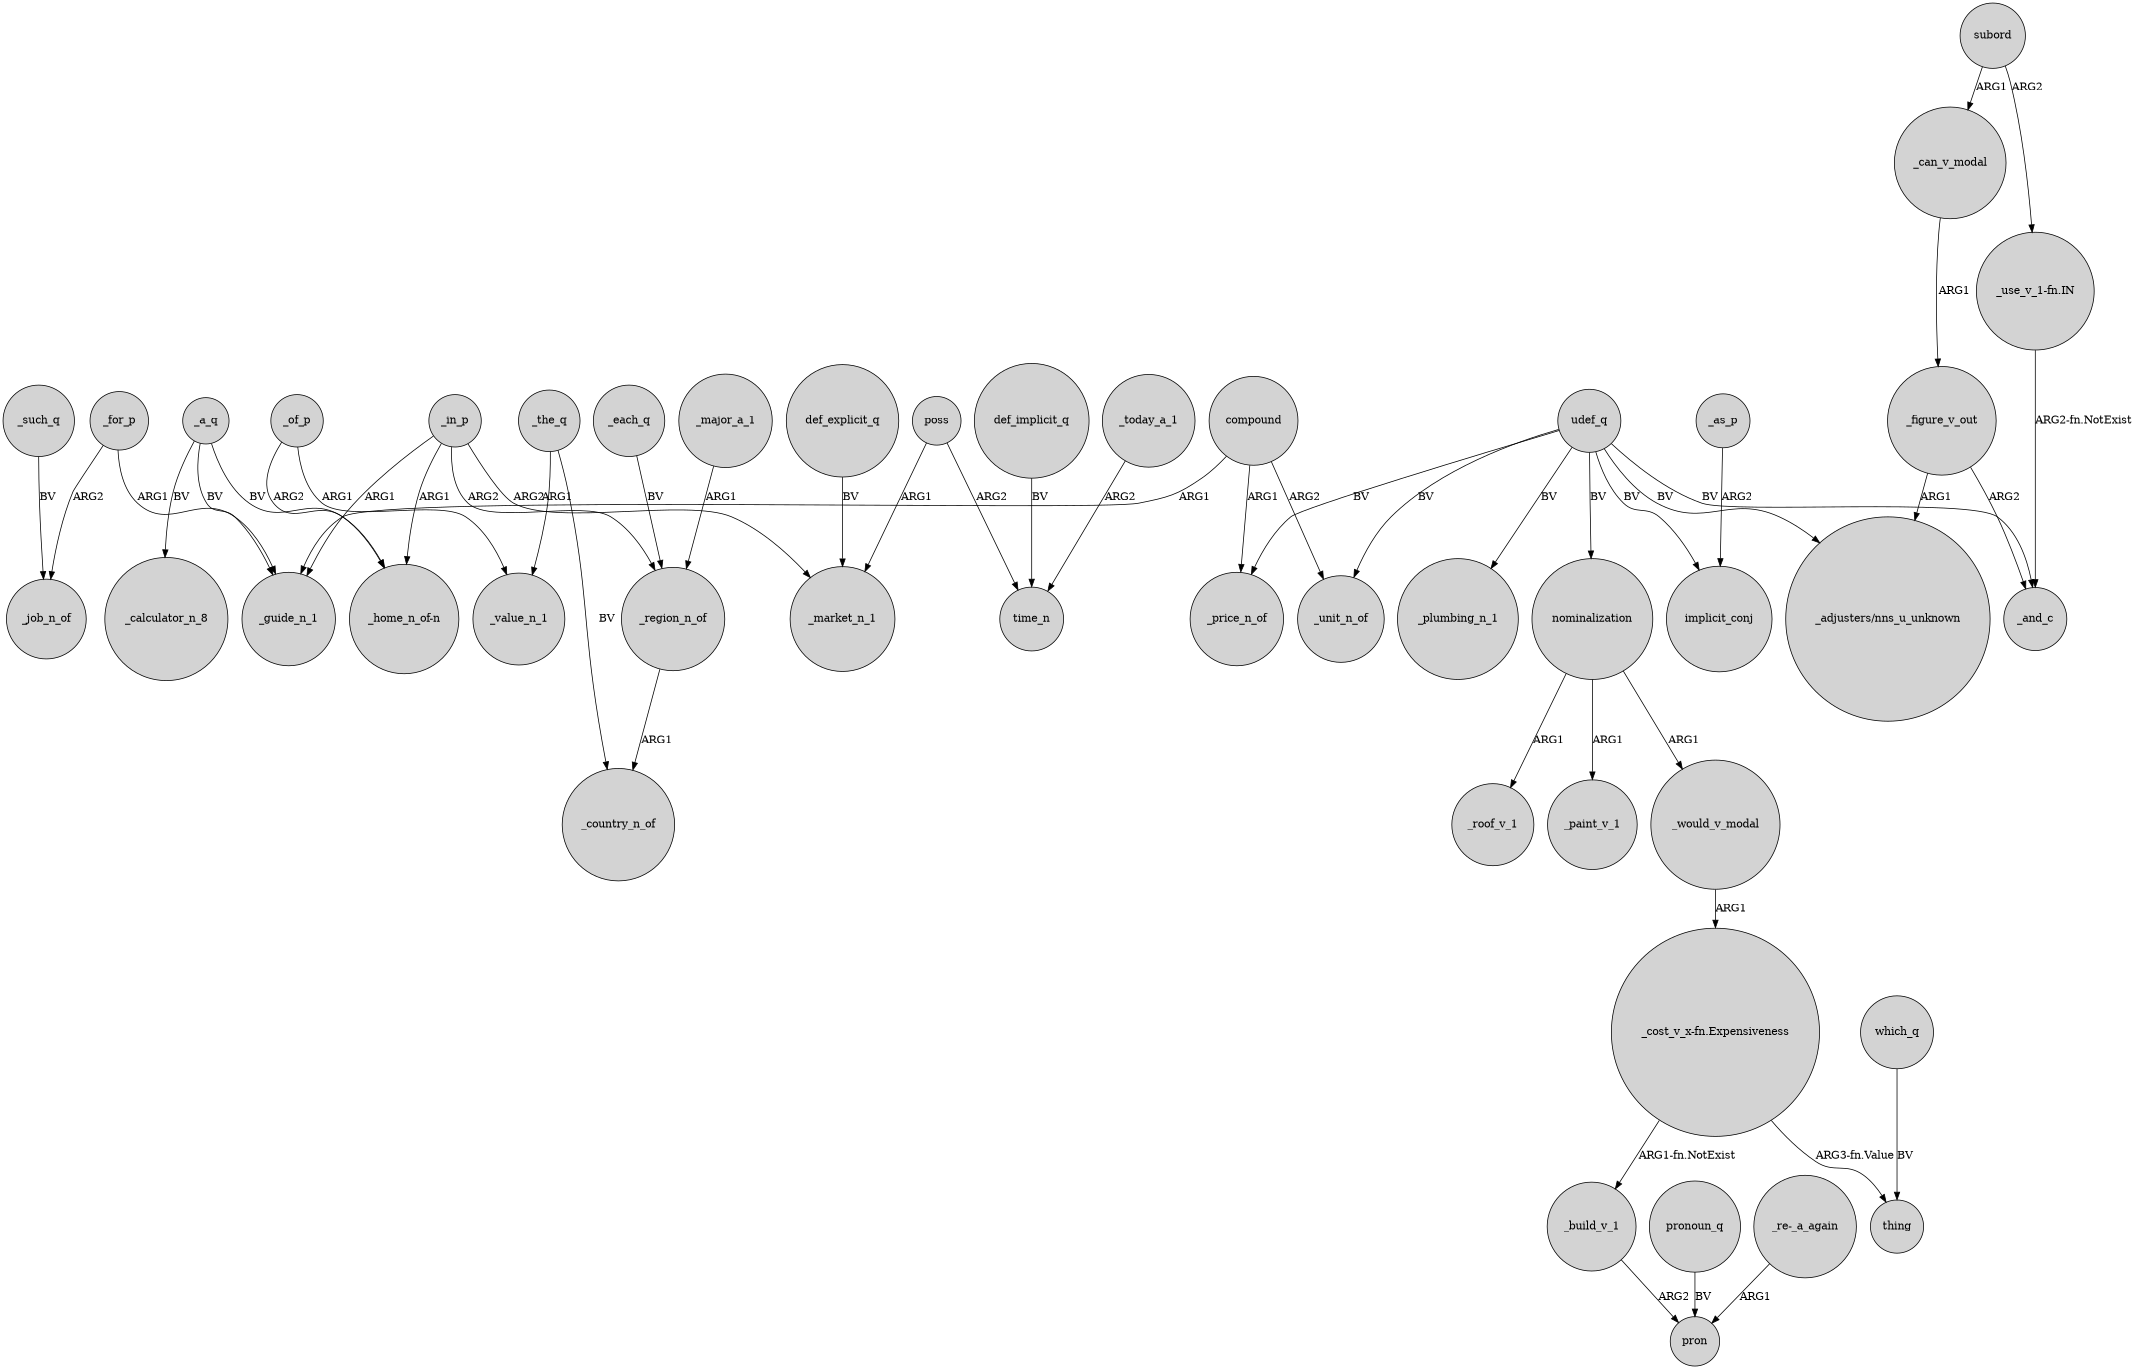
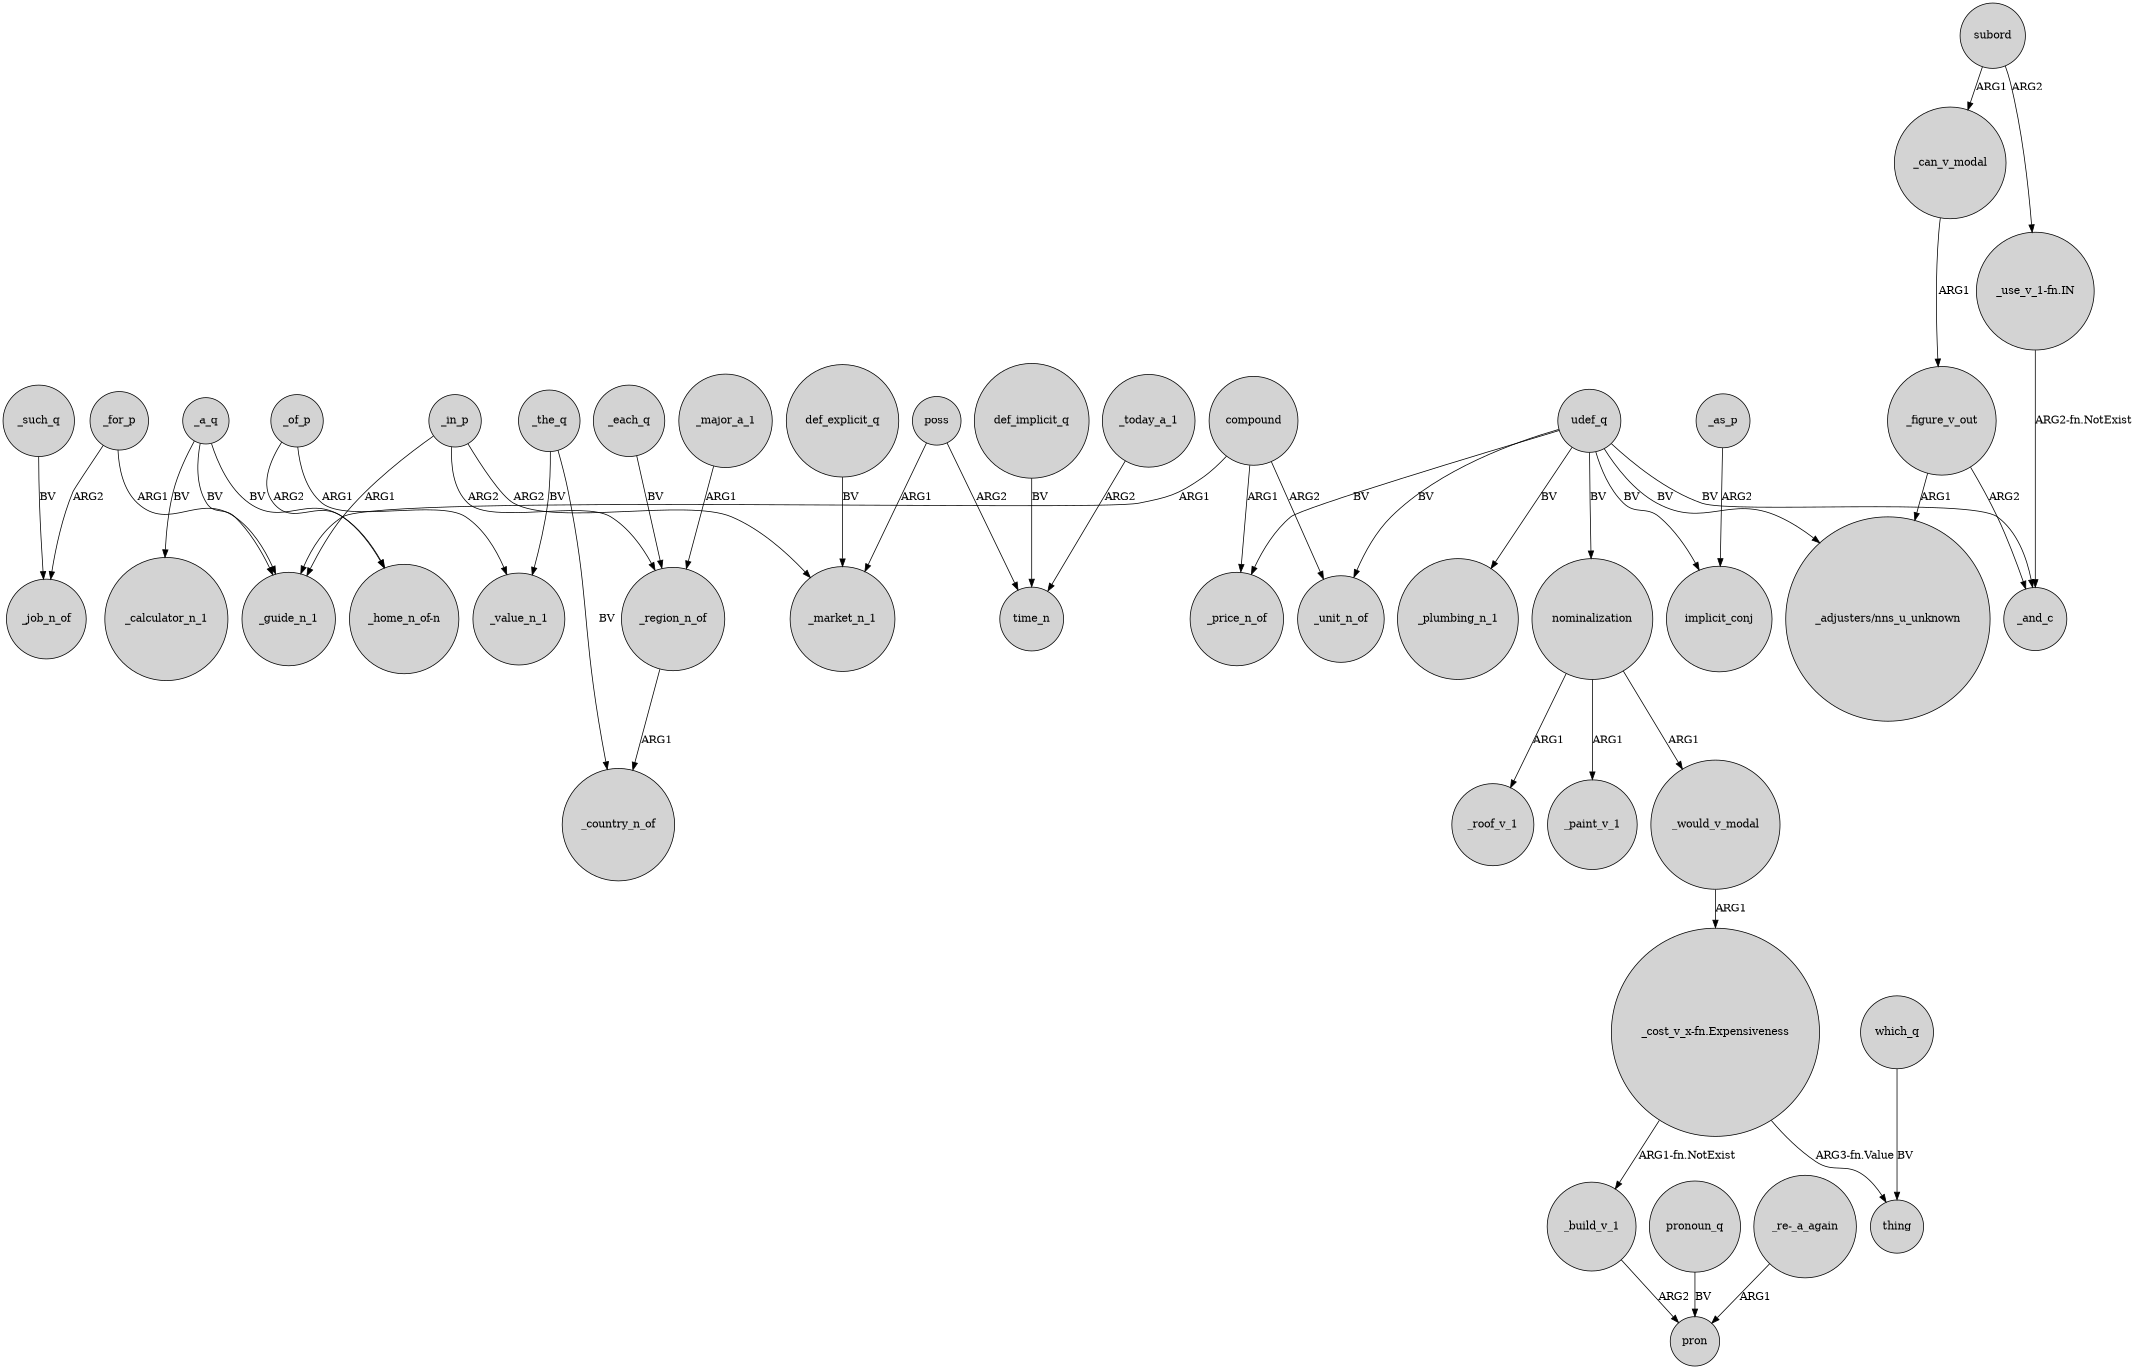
edge "_the_q" -> "_value_n_1": label "ARG1" -> "BV"
edge "_in_p" -> "_home_n_of-n": removed, label "ARG1"
node "_calculator_n_8": label "_calculator_n_8" -> "_calculator_n_1"
